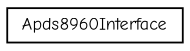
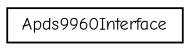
node "Apds8960Interface": label "Apds8960Interface" -> "Apds9960Interface"
